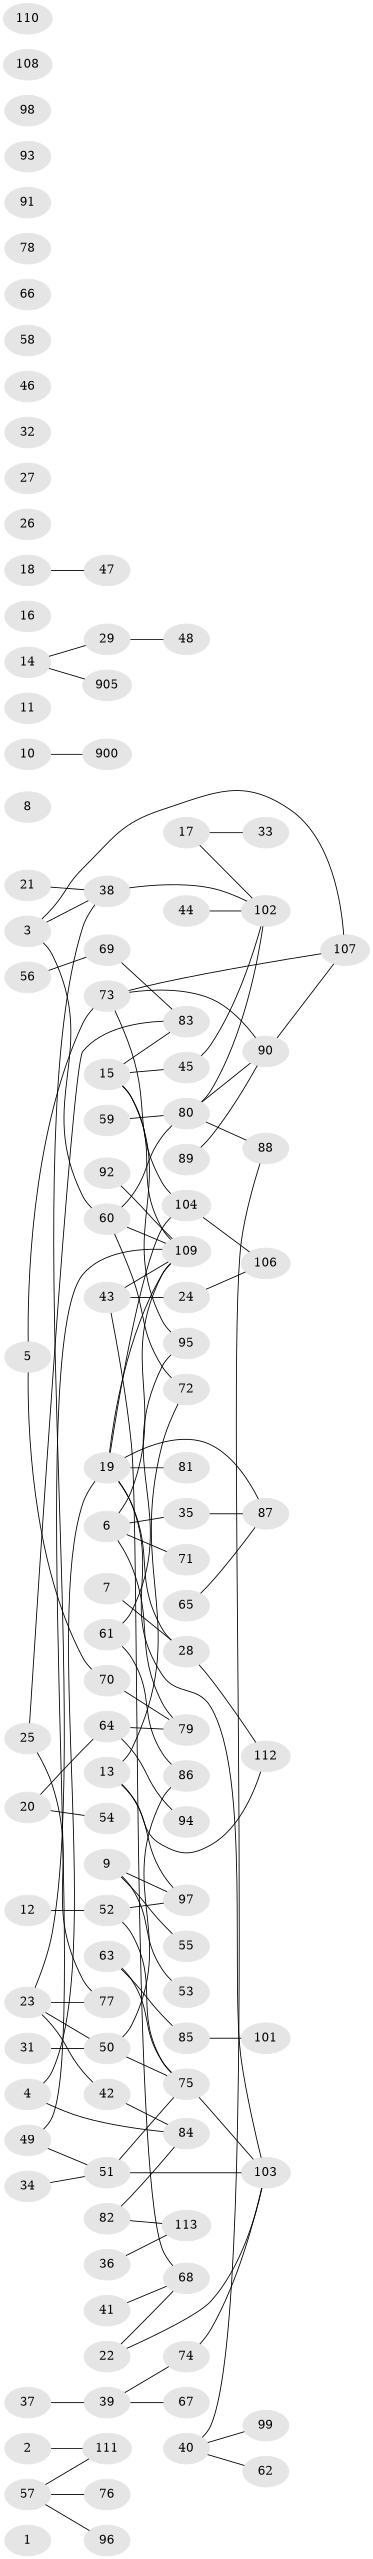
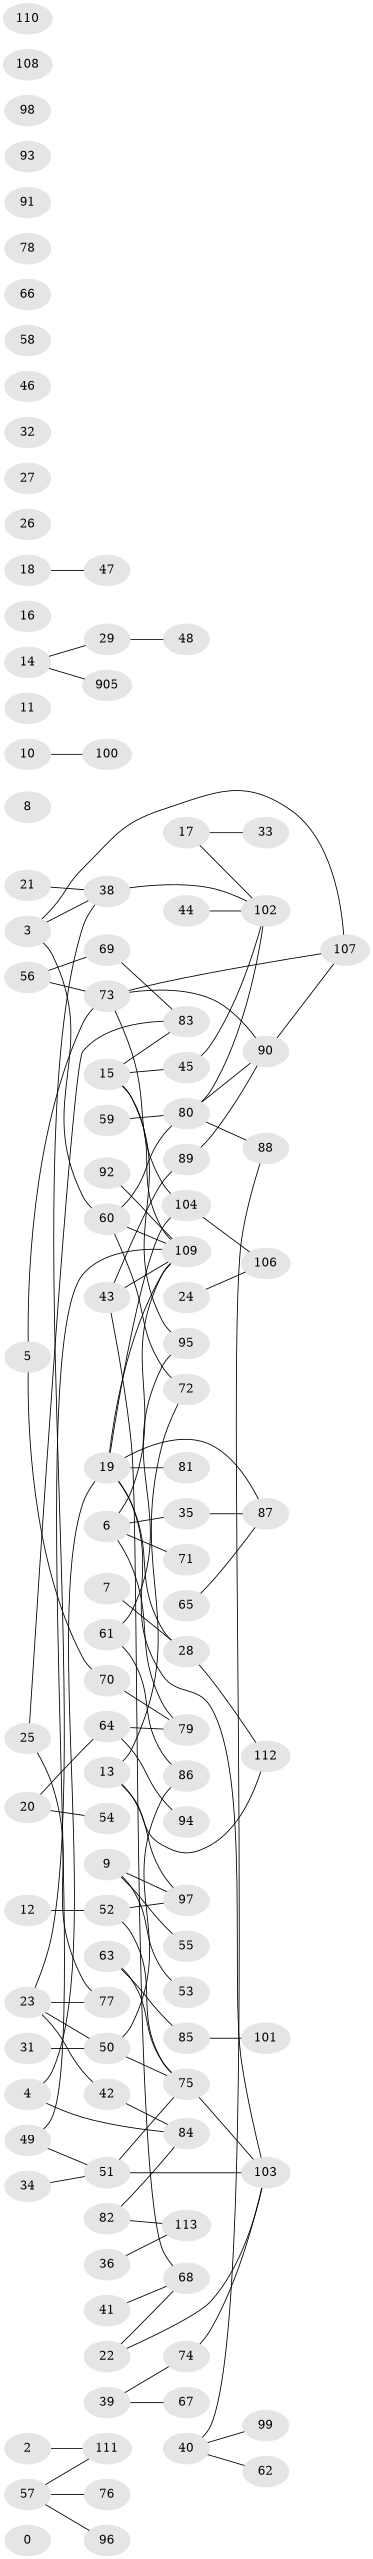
node "900": label "900" -> "100"
edge "56" -- "73": added
edge "43" -- "24": now "43" -- "89"
node "37": removed
node "1": label "1" -> "0"
